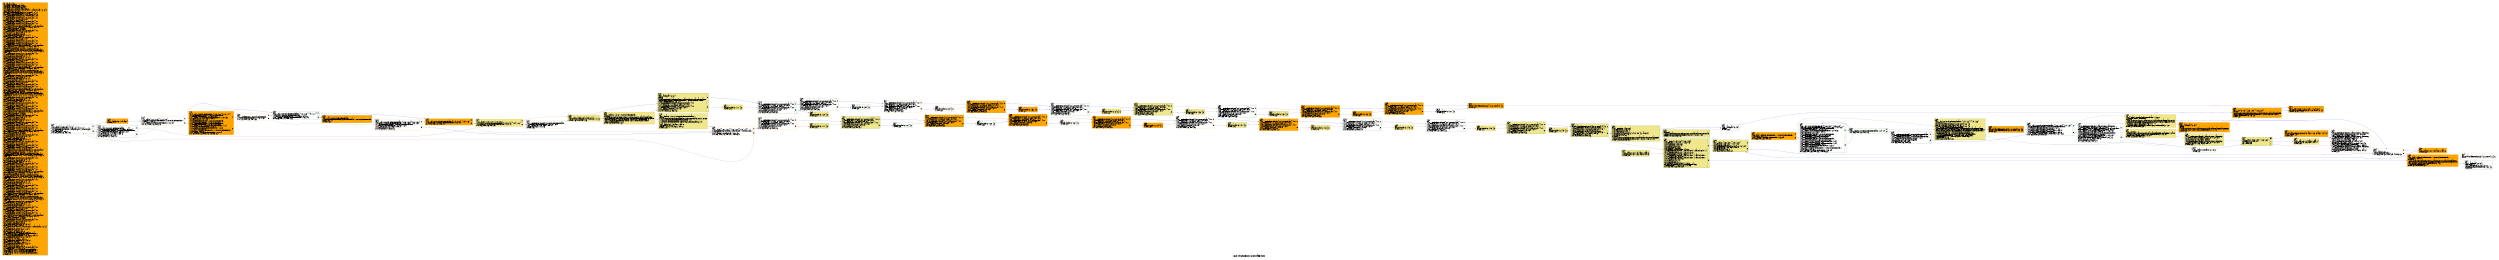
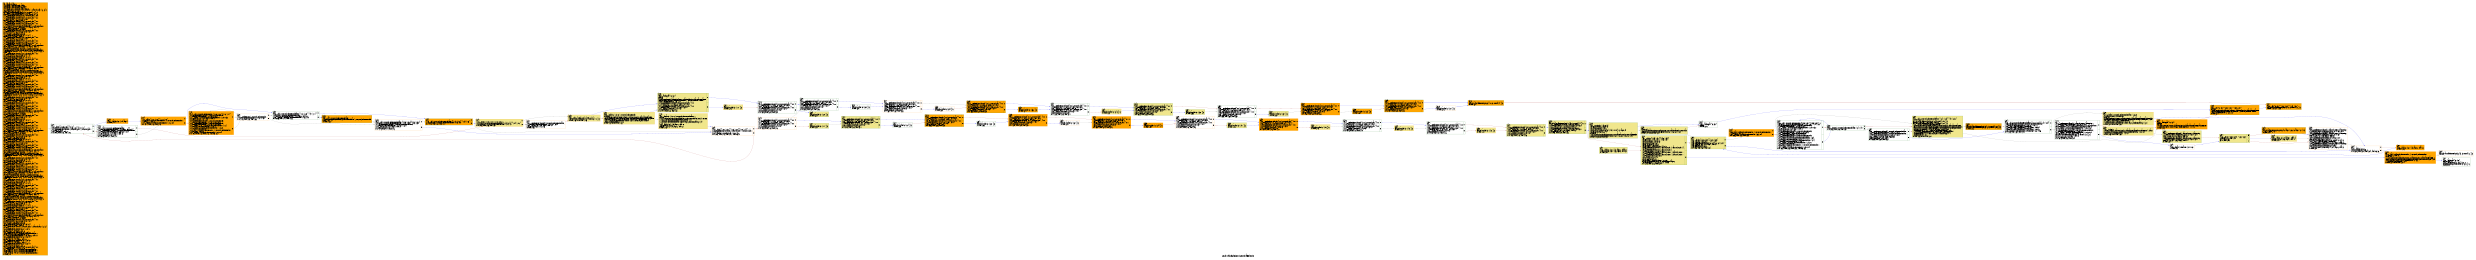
node "%114:": fillcolor white -> orange
node "%433:": removed
